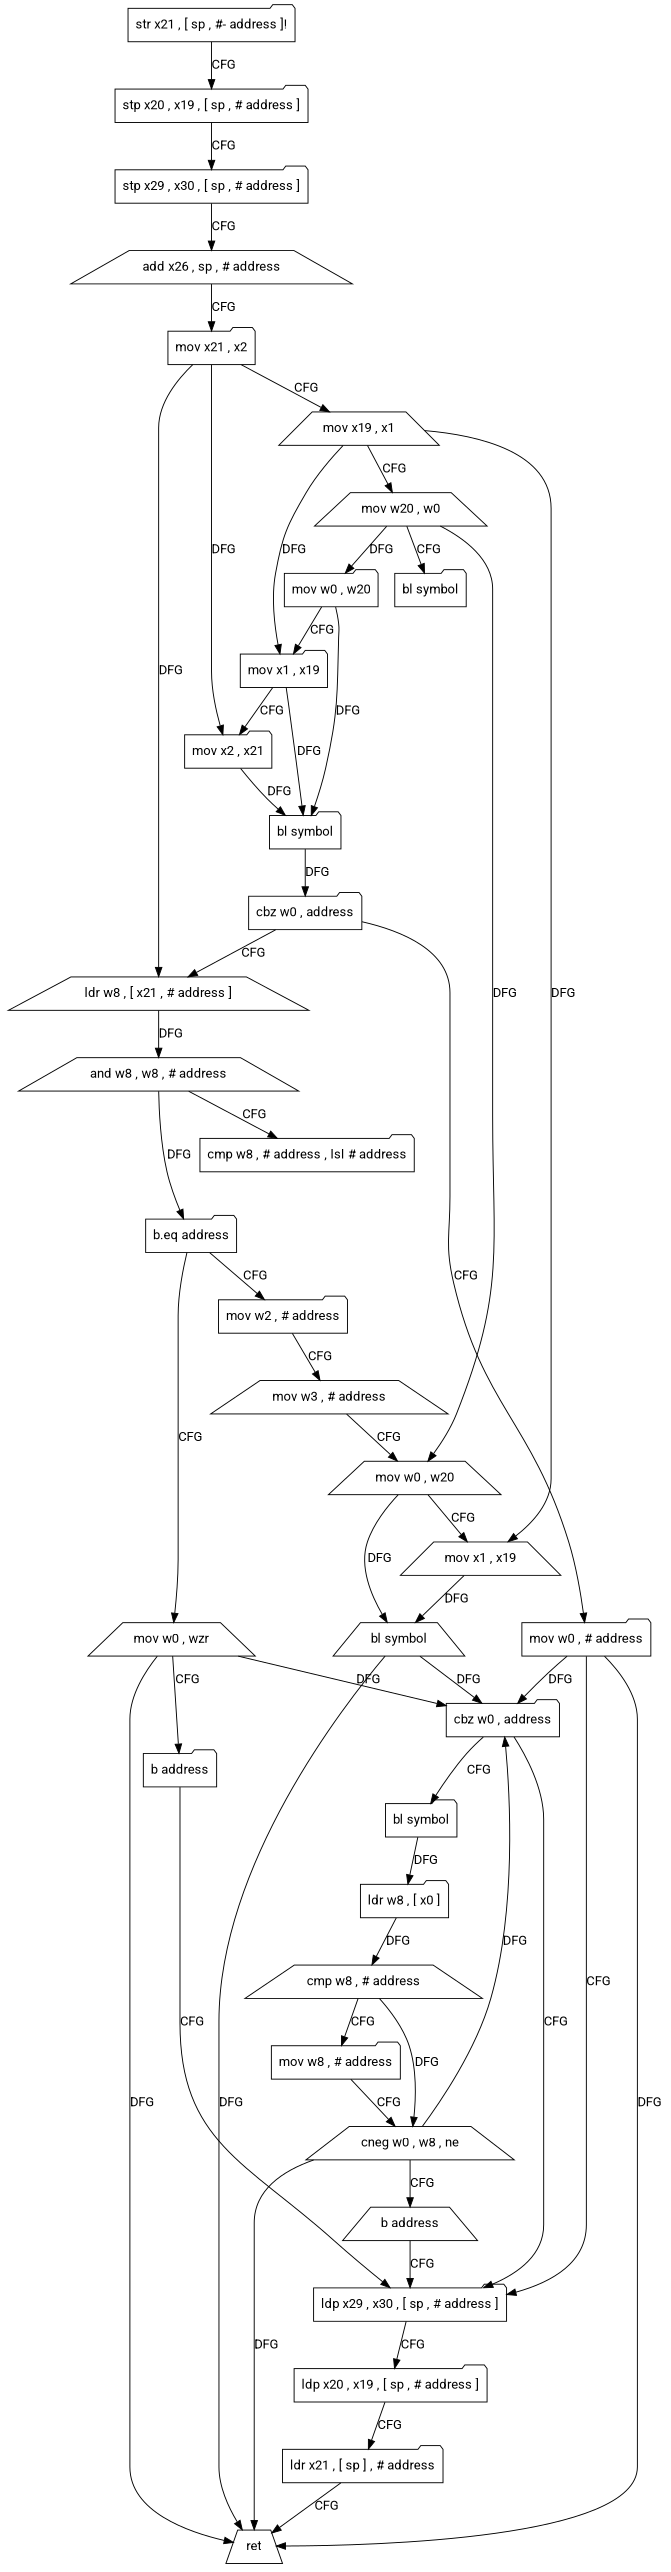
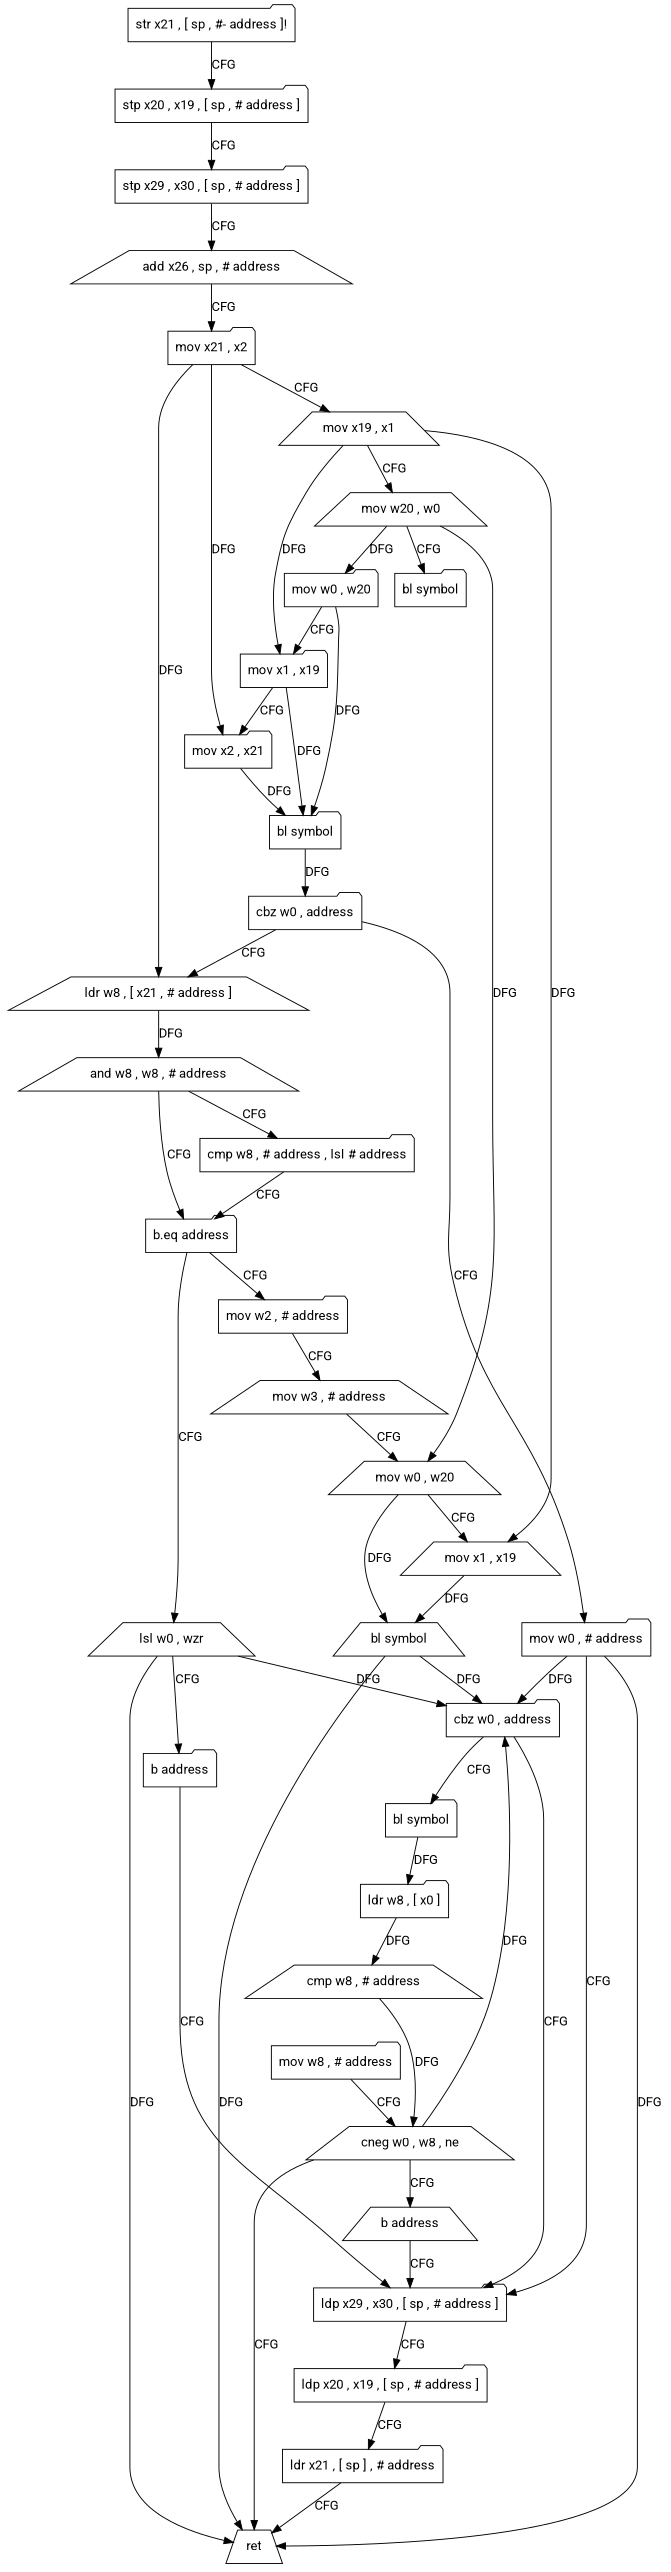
edge "and w8 , w8 , # address" -> "b.eq address": label "DFG" -> "CFG"
edge "cmp w8 , # address , lsl # address" -> "b.eq address": added, label "CFG"
node "mov w0 , wzr": label "mov w0 , wzr" -> "lsl w0 , wzr"
edge "cmp w8 , # address" -> "mov w8 , # address": removed, label "CFG"
edge "cneg w0 , w8 , ne" -> "ret": label "DFG" -> "CFG"
